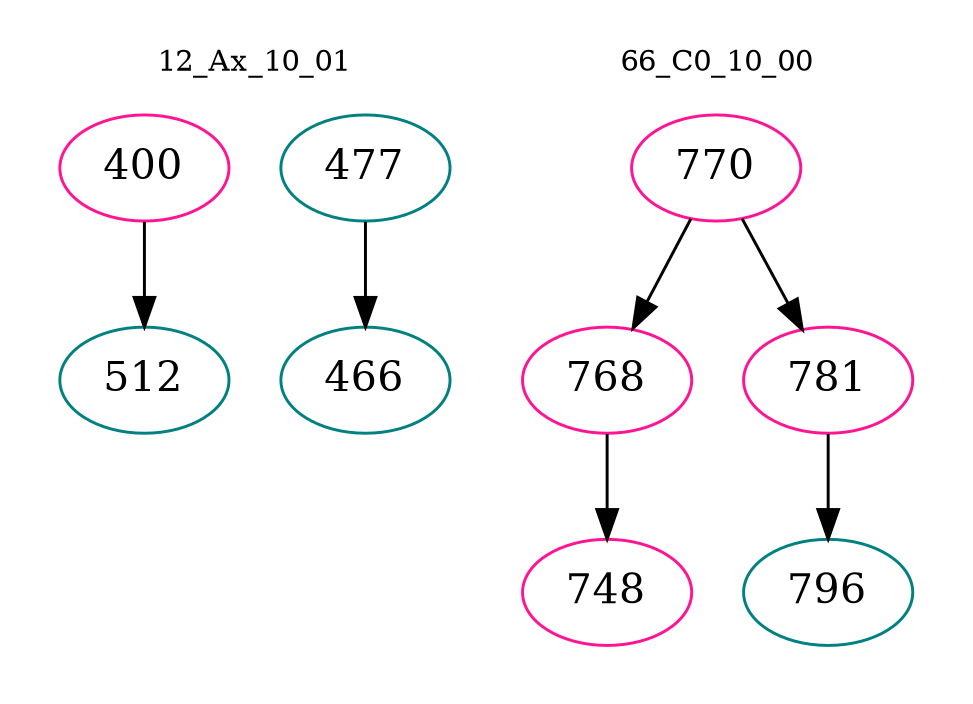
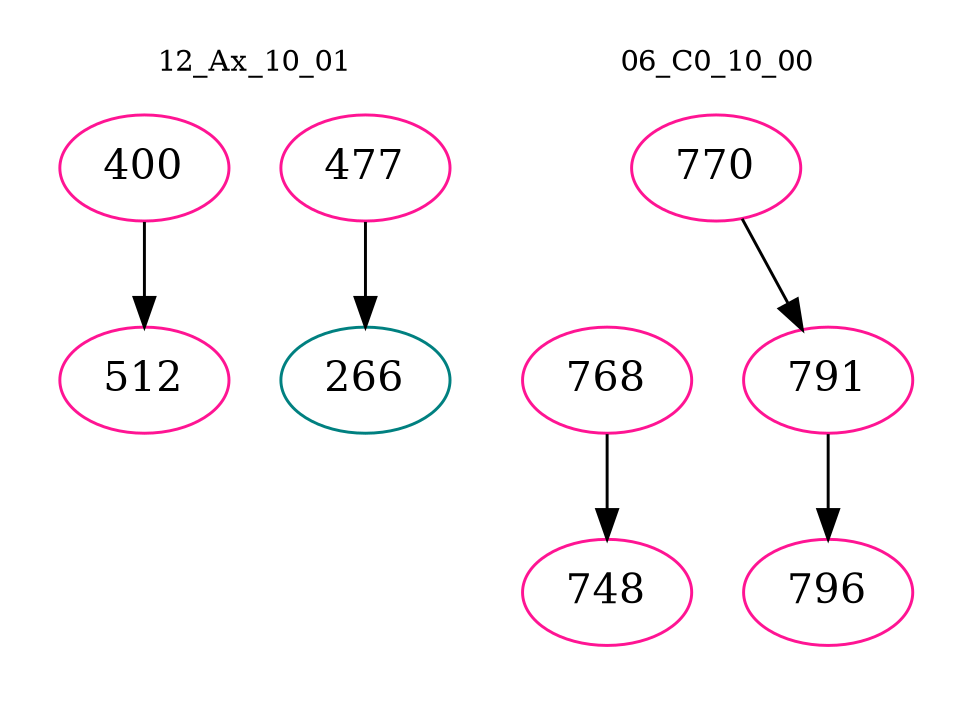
cluster "66_C0_10_00": label "66_C0_10_00" -> "06_C0_10_00"
node "477": color teal -> deeppink
edge "770" -> "768": removed
node "512": color teal -> deeppink
node "466": label "466" -> "266"
node "781": label "781" -> "791"
node "796": color teal -> deeppink
